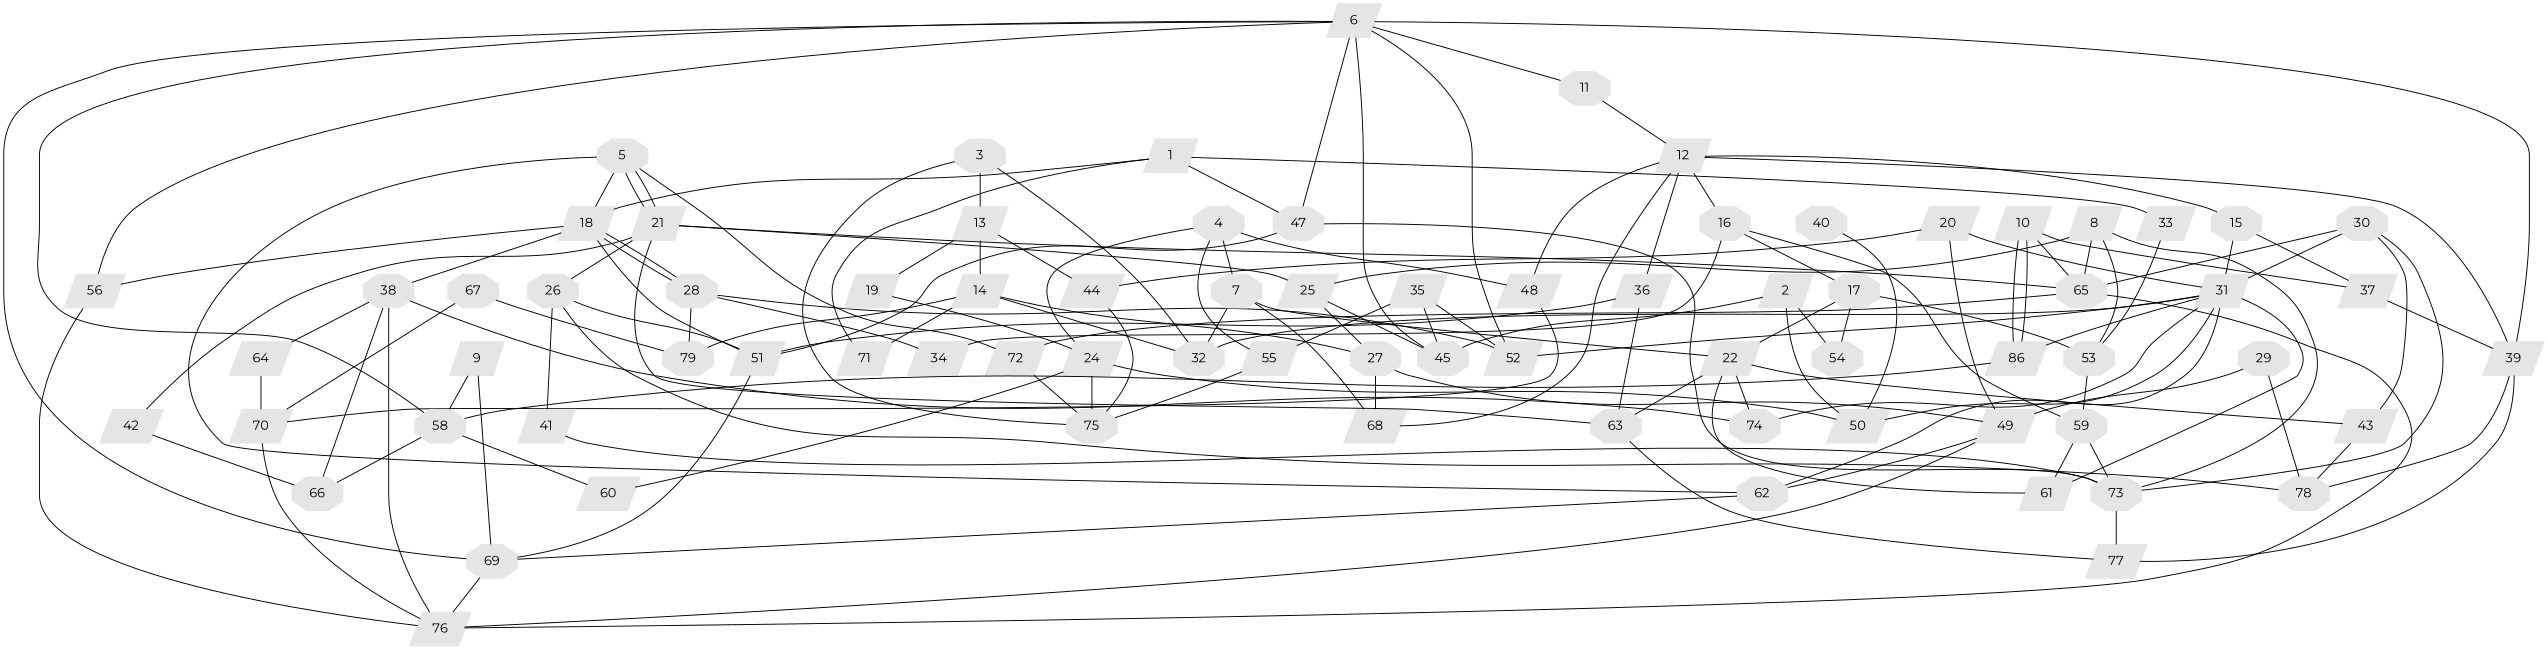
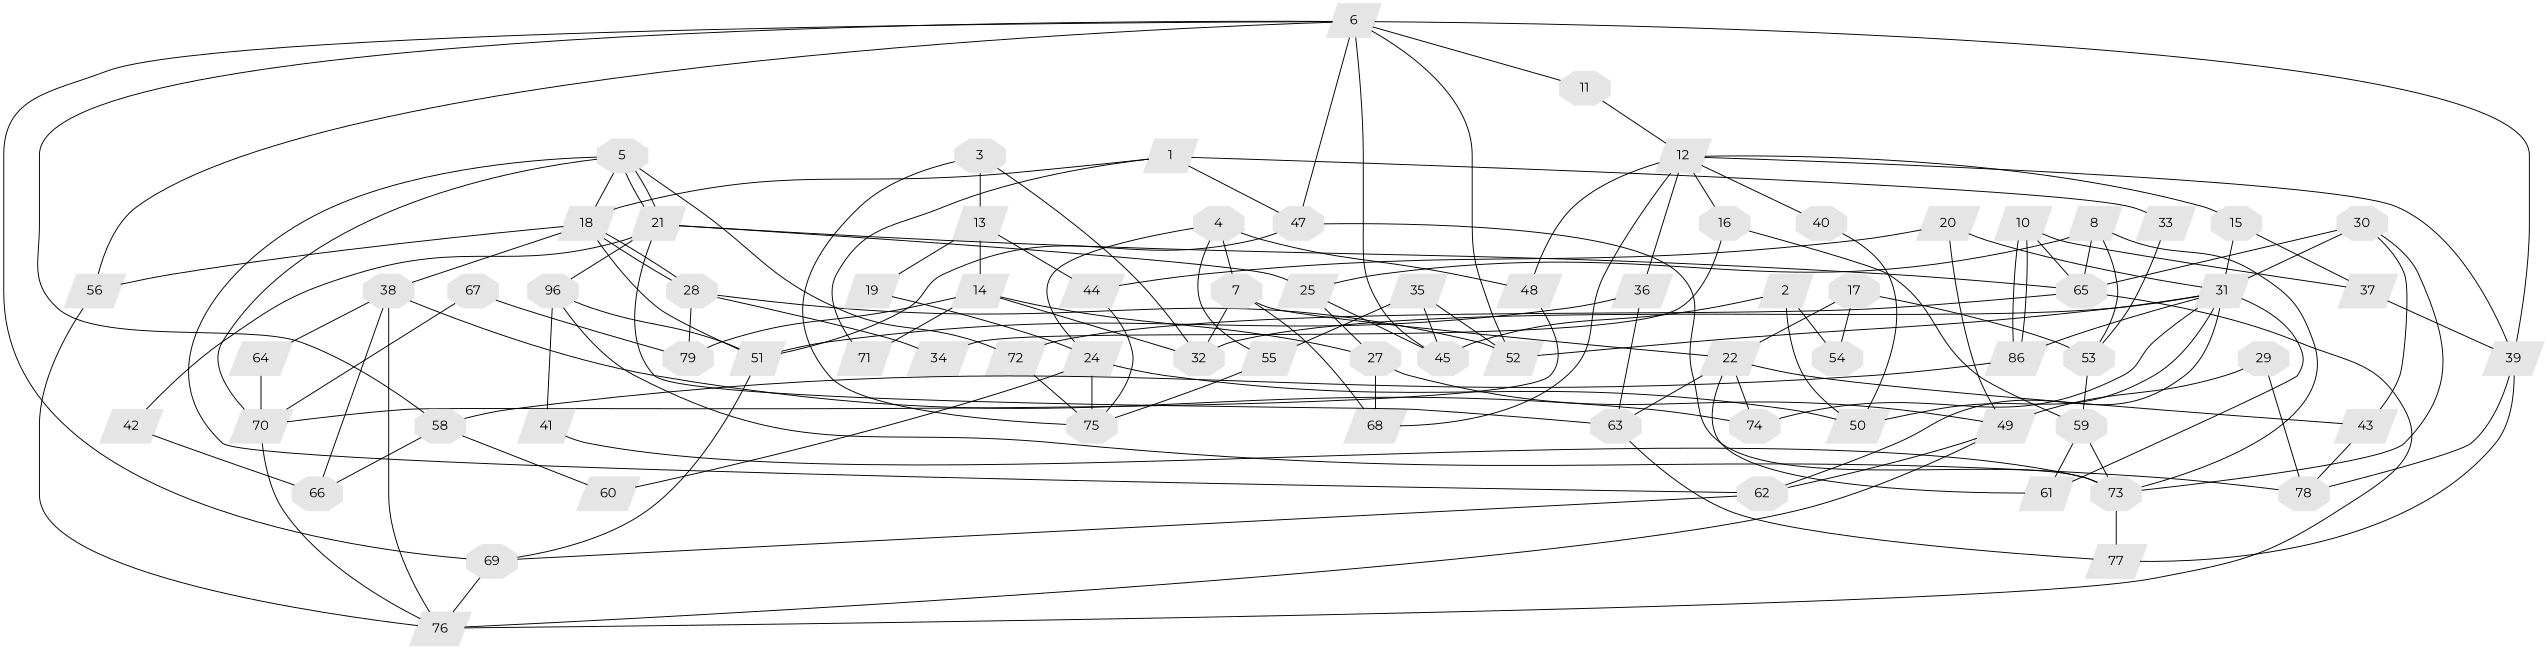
edge "12" -- "40": added
edge "5" -- "70": added
edge "16" -- "17": removed
node "26": label "26" -> "96"
node "9": removed
